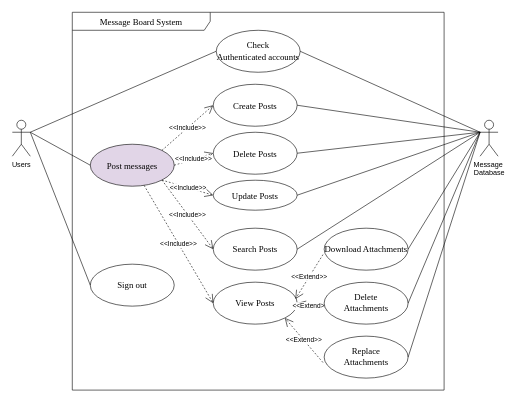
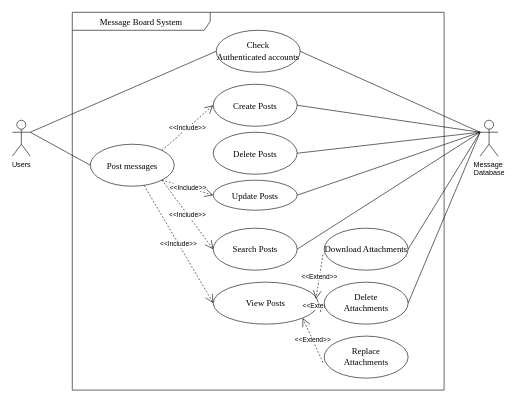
edge "Post messages" -> "Delete Posts": removed, label "<<Include>>"
node "Post messages": fillcolor #e1d5e7 -> #ffffff
edge "Users" -- "Sign out": removed
node "Sign out": removed
node "View Posts": size 84x42 -> 105x42
edge "Message Database" -- "Replace Attachments": removed
